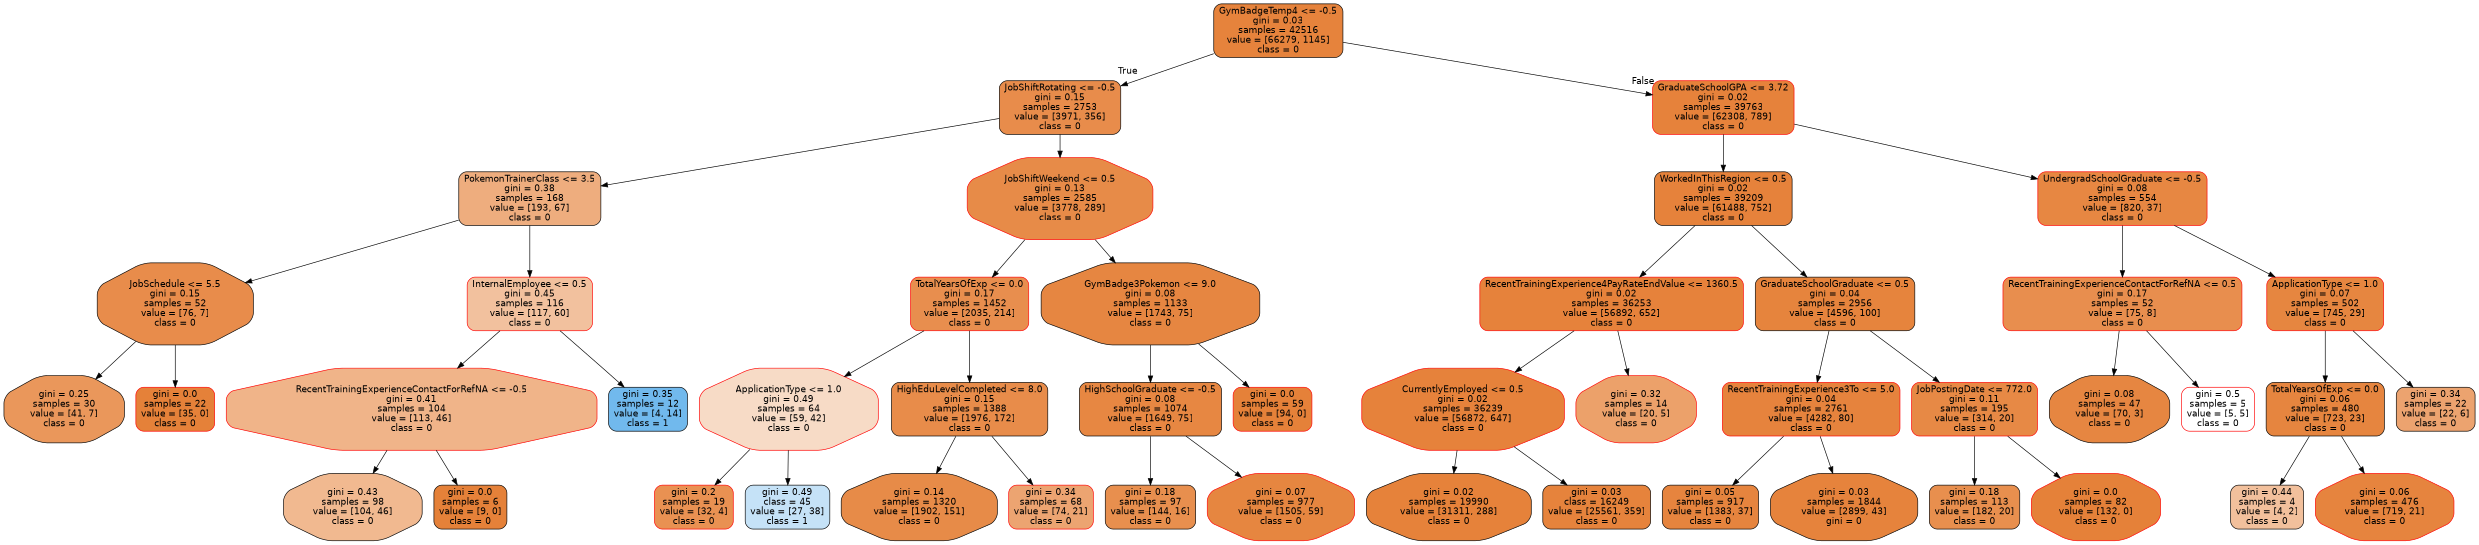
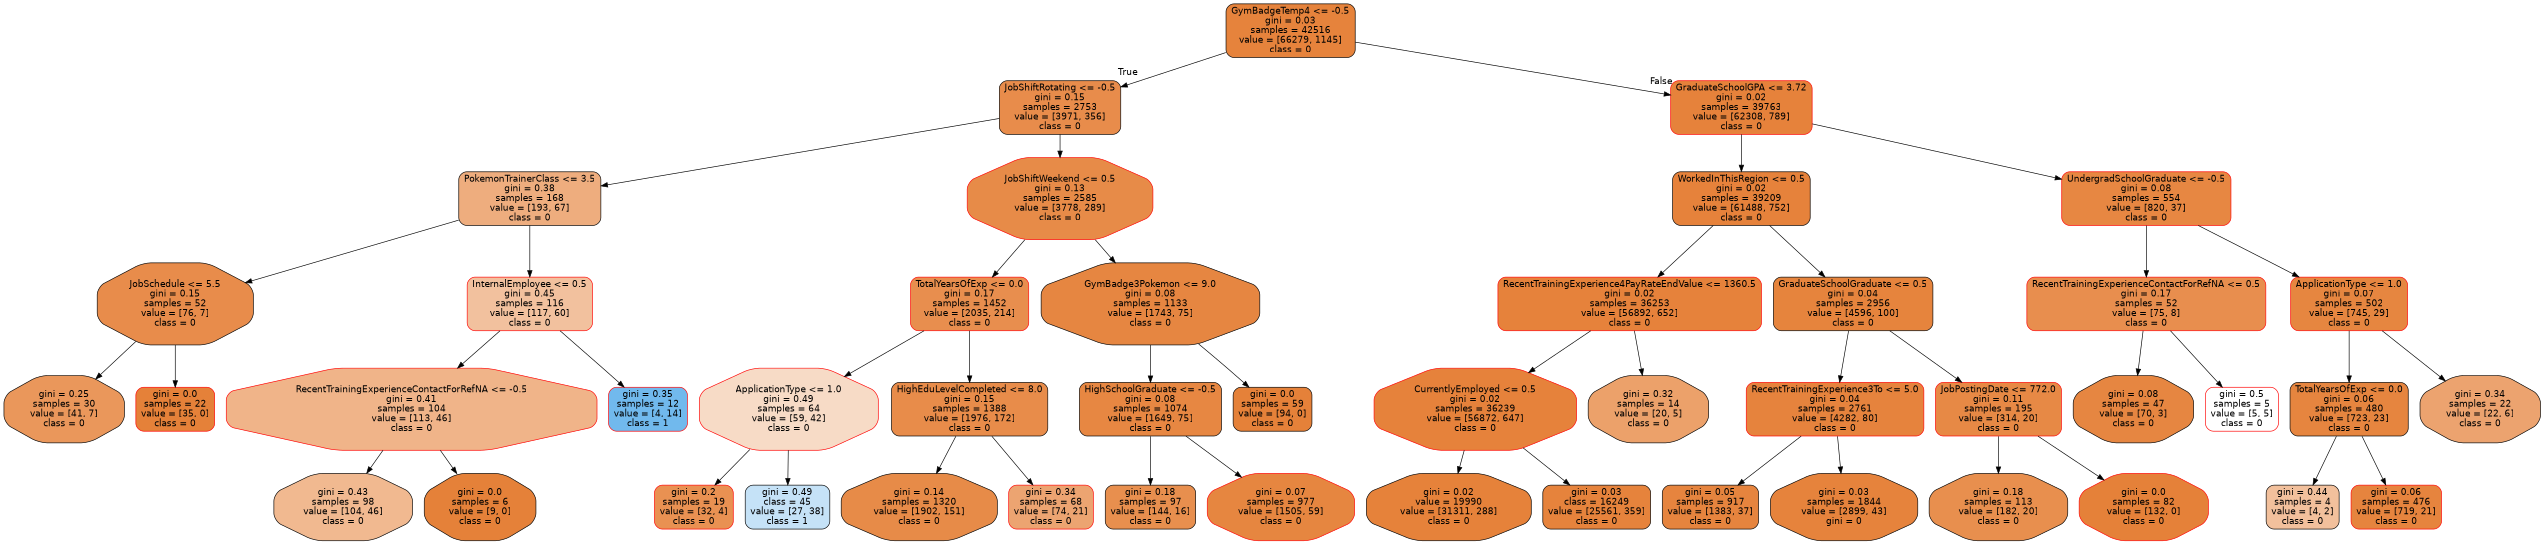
node "gini = 0.35 samples = 12 value = [4, 14] class = 1": color black -> red
node "gini = 0.0 samples = 59 value = [94, 0] class = 0": color red -> black
node "gini = 0.32 samples = 14 value = [20, 5] class = 0": color red -> black
node "gini = 0.34 samples = 22 value = [22, 6] class = 0": shape box -> octagon
node "gini = 0.0 samples = 6 value = [9, 0] class = 0": shape box -> octagon
node "gini = 0.02 samples = 19990 value = [31311, 288] class = 0": label "gini = 0.02 samples = 19990 value = [31311, 288] class = 0" -> "gini = 0.02 value = 19990 value = [31311, 288] class = 0"
node "gini = 0.18 samples = 113 value = [182, 20] class = 0": shape box -> octagon
node "gini = 0.06 samples = 476 value = [719, 21] class = 0": shape octagon -> box
